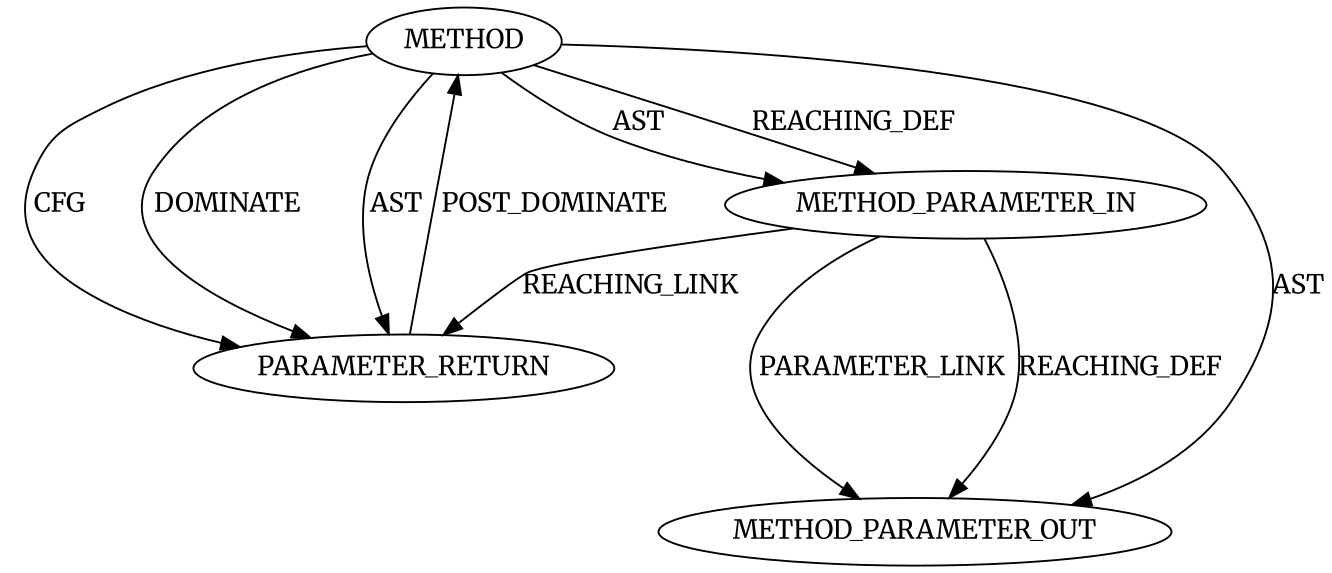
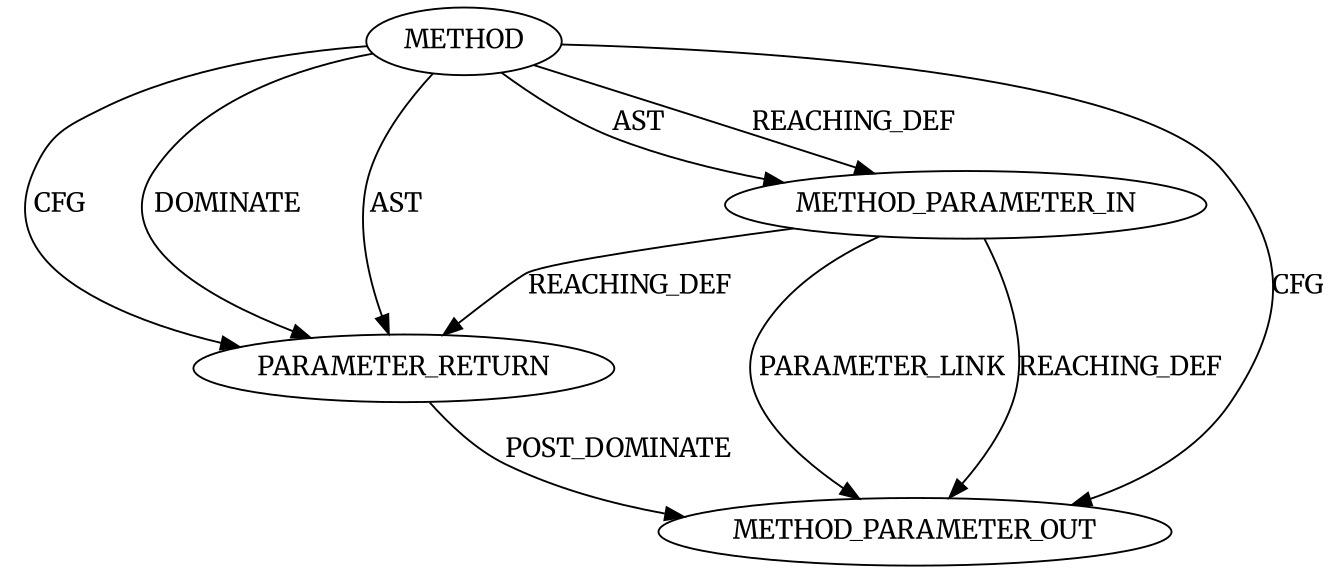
edge "PARAMETER_RETURN" -> "METHOD": now "PARAMETER_RETURN" -> "METHOD_PARAMETER_OUT"
edge "METHOD_PARAMETER_IN" -> "PARAMETER_RETURN": label "REACHING_LINK" -> "REACHING_DEF"
edge "METHOD" -> "METHOD_PARAMETER_OUT": label "AST" -> "CFG"
